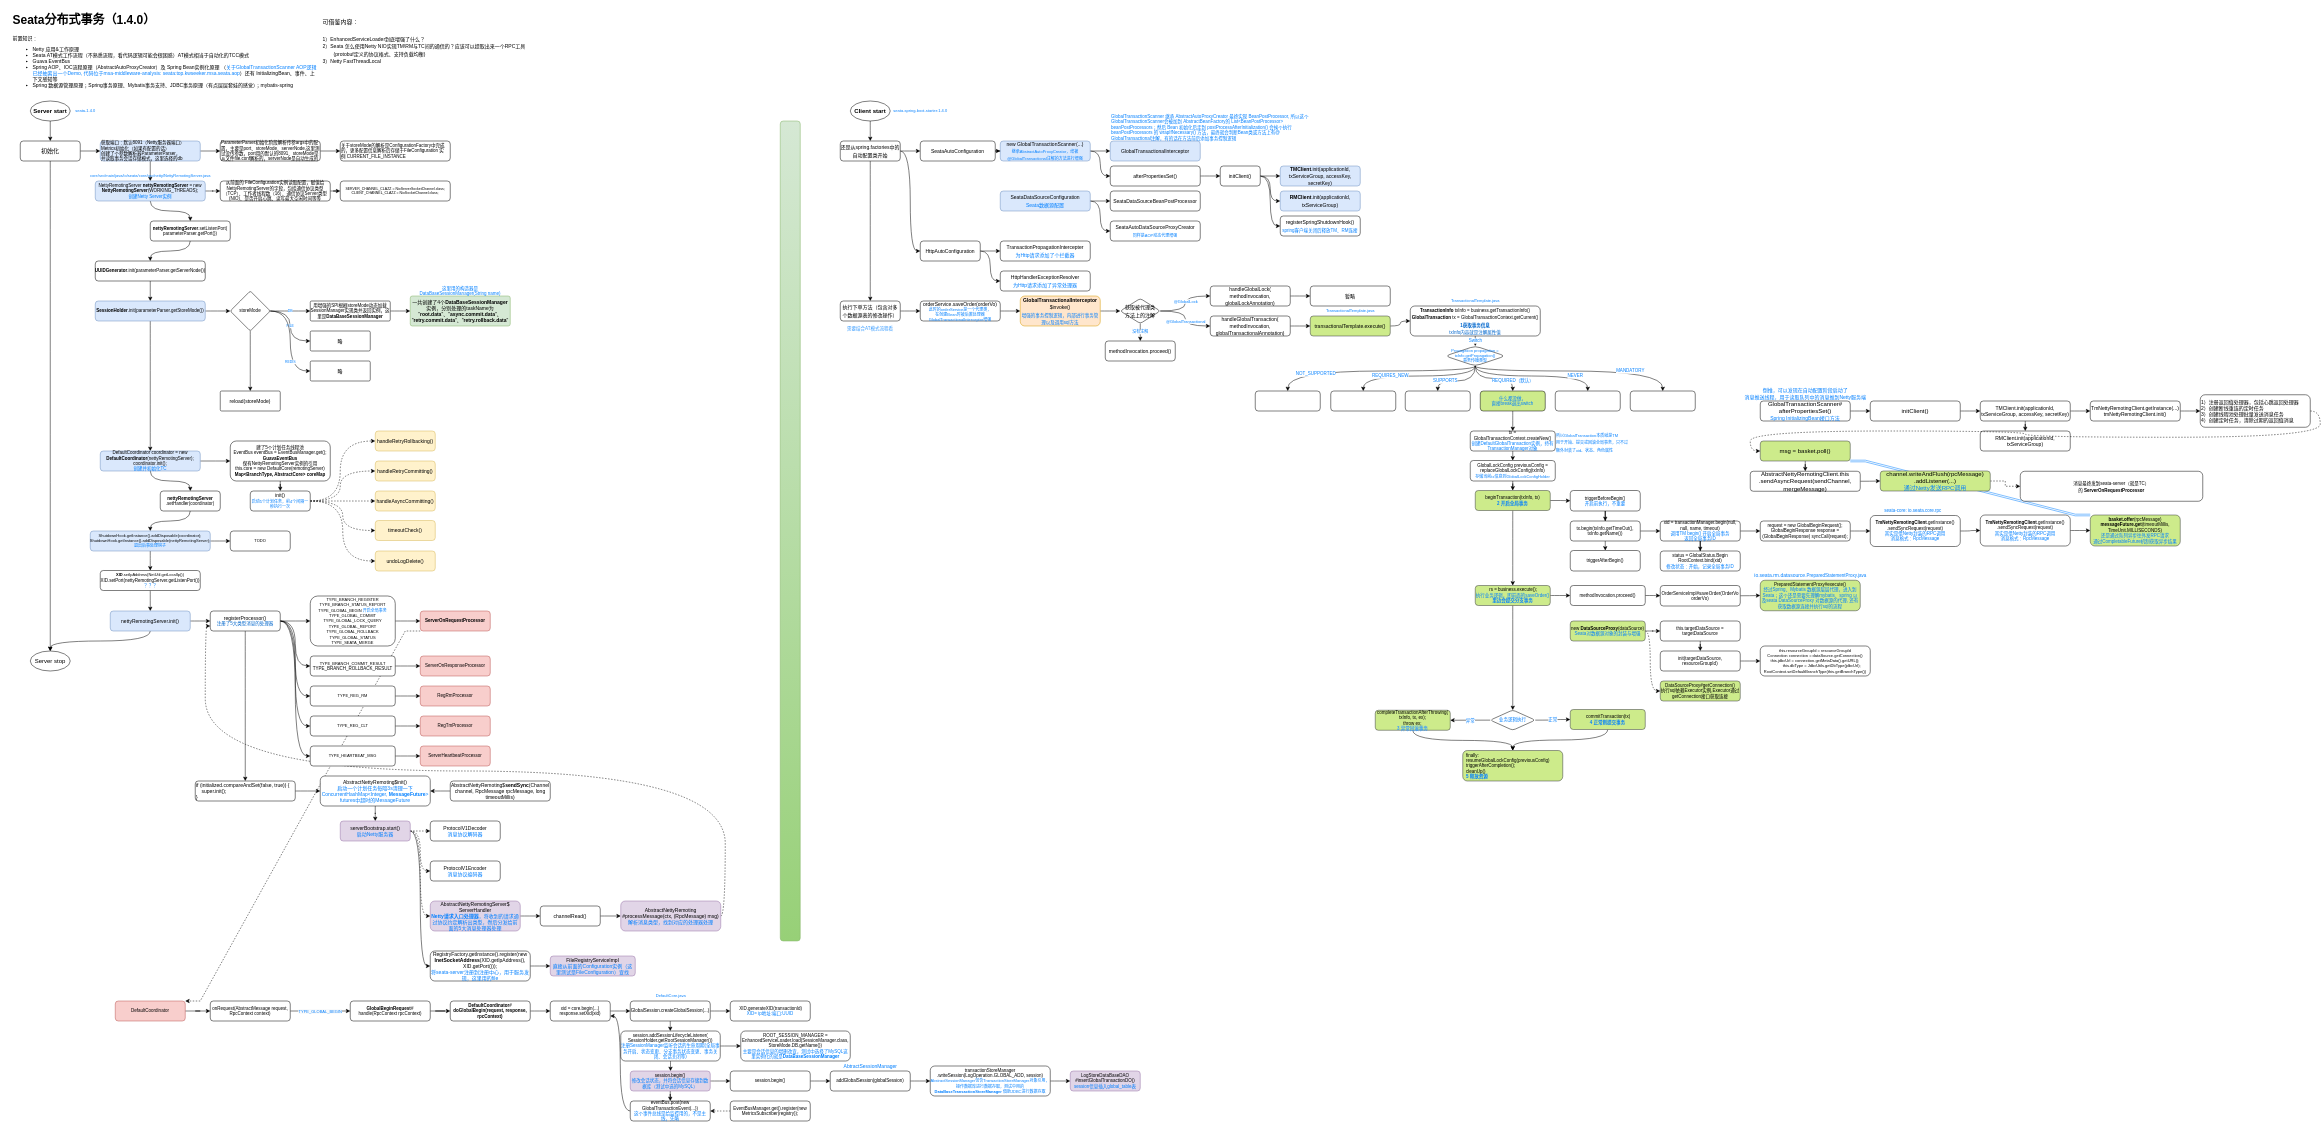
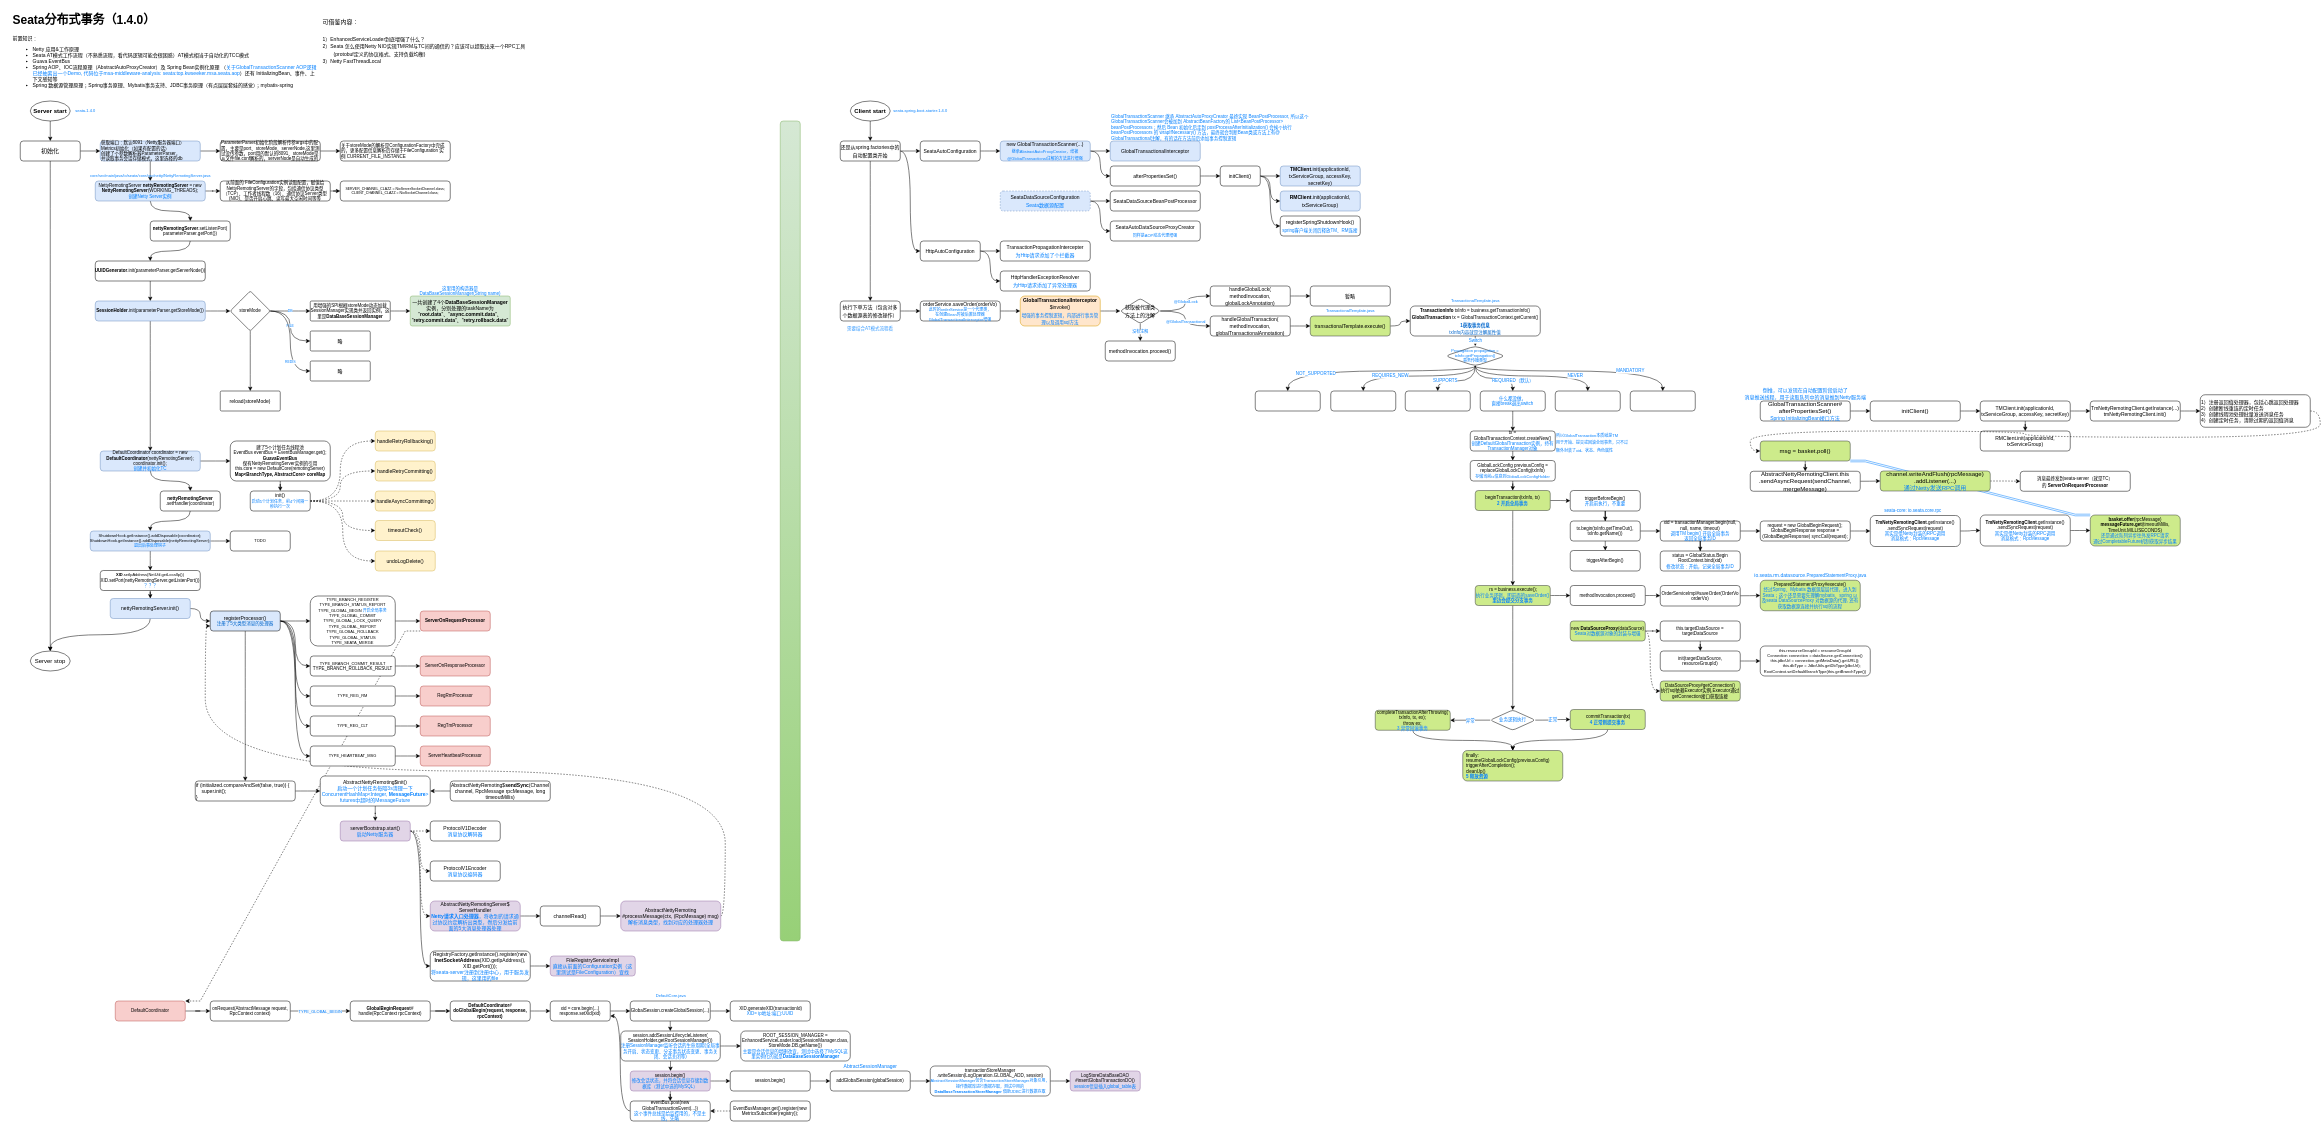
node "SeataAutoConfiguration": size 75x20 -> 60x20
node "SeataDataSourceConfiguration Seata数据源配置": style solid -> dashed
node "什么都没做， 直接break退出switch": fillcolor #cdeb8b -> #ffffff
node "消息最终发到seata-server（就是TC） 的 ServerOnRequestProcessor": size 183x30 -> 110x20
node "nettyRemotingServer.init()": moved (150, 621) -> (150, 608)
node "registerProcessor() 注册了5大类型消息的处理器": fillcolor #ffffff -> #dae8fc
